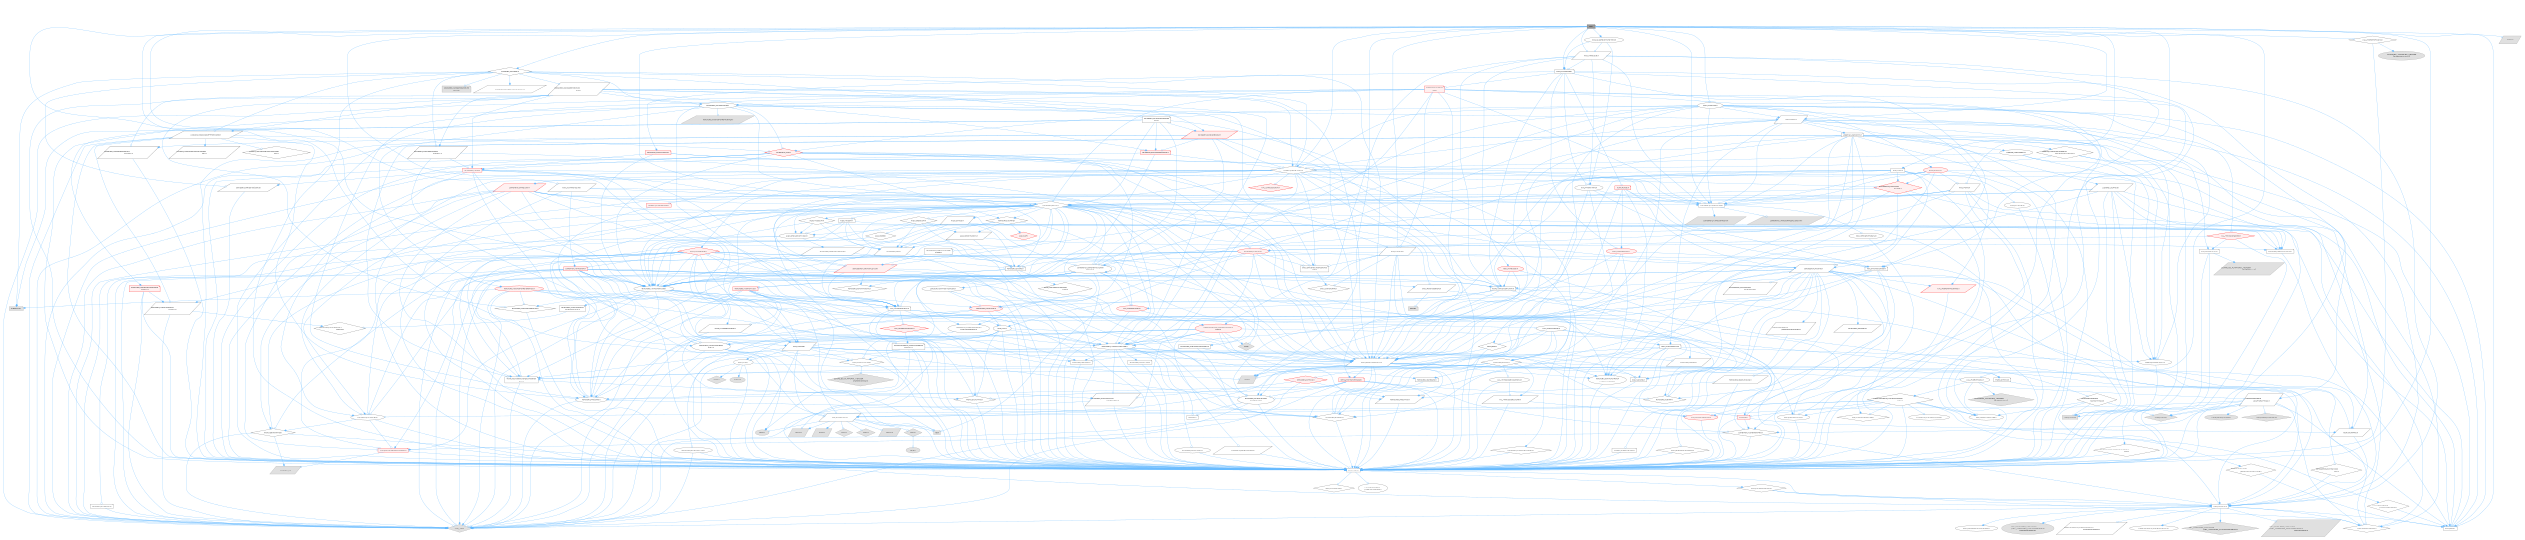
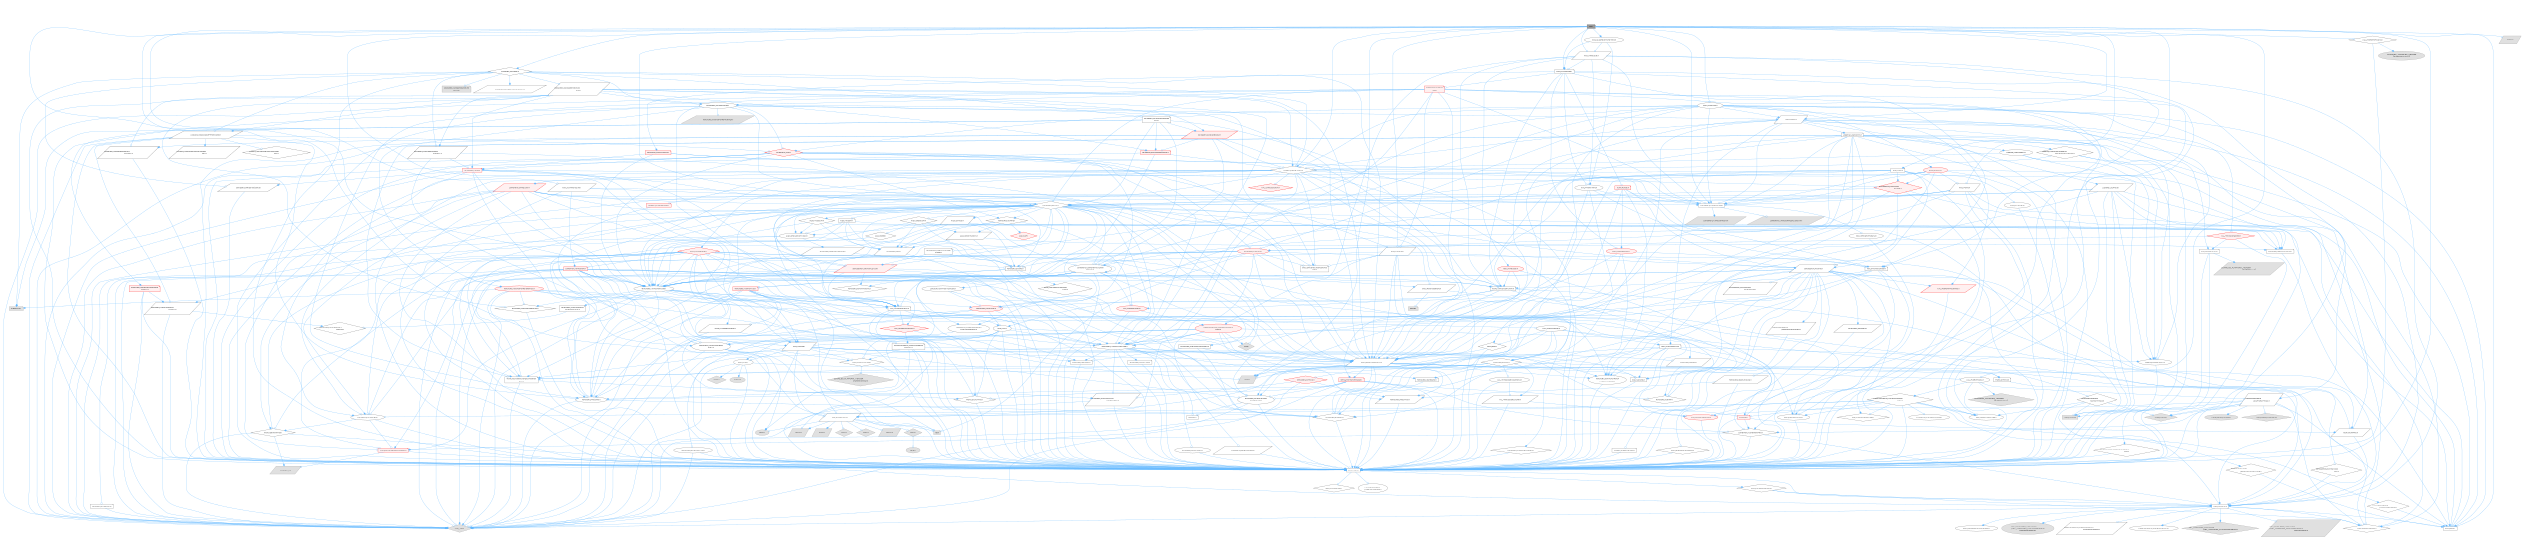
edge "Containers/Array.h" -> "Misc/AssertionMacros.h": now "Containers/Array.h" -> "HAL/PlatformMemory.h"
node "Misc/OptionalFwd.h": removed
edge "Misc/FrameNumber.h" -> "Templates/Identity.h": now "Misc/FrameNumber.h" -> "Math/NumericLimits.h"
